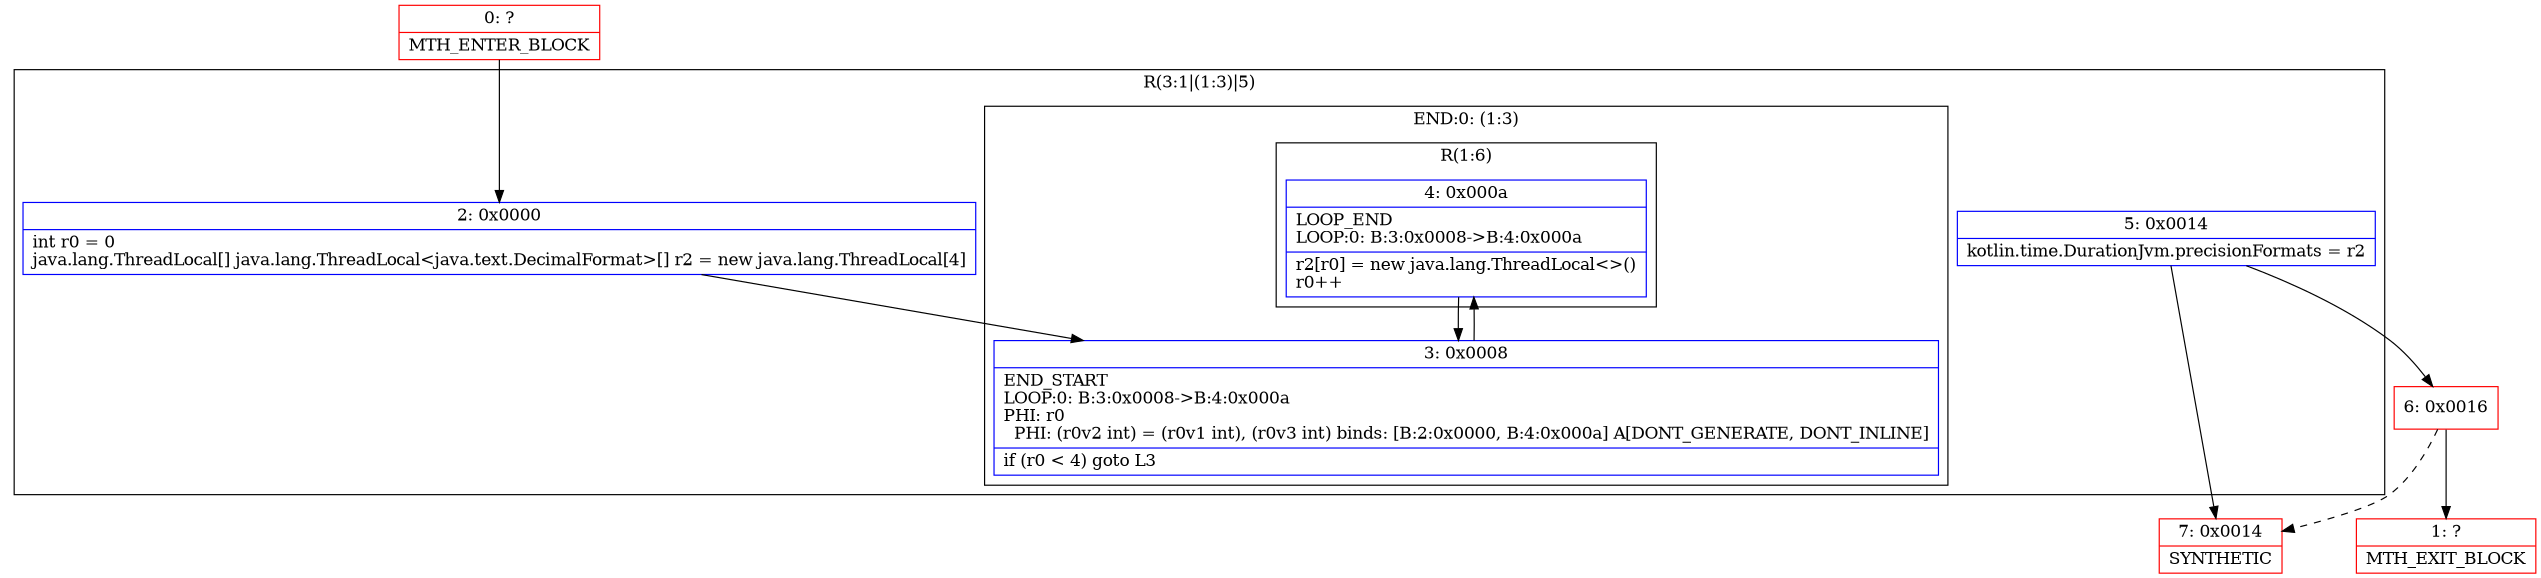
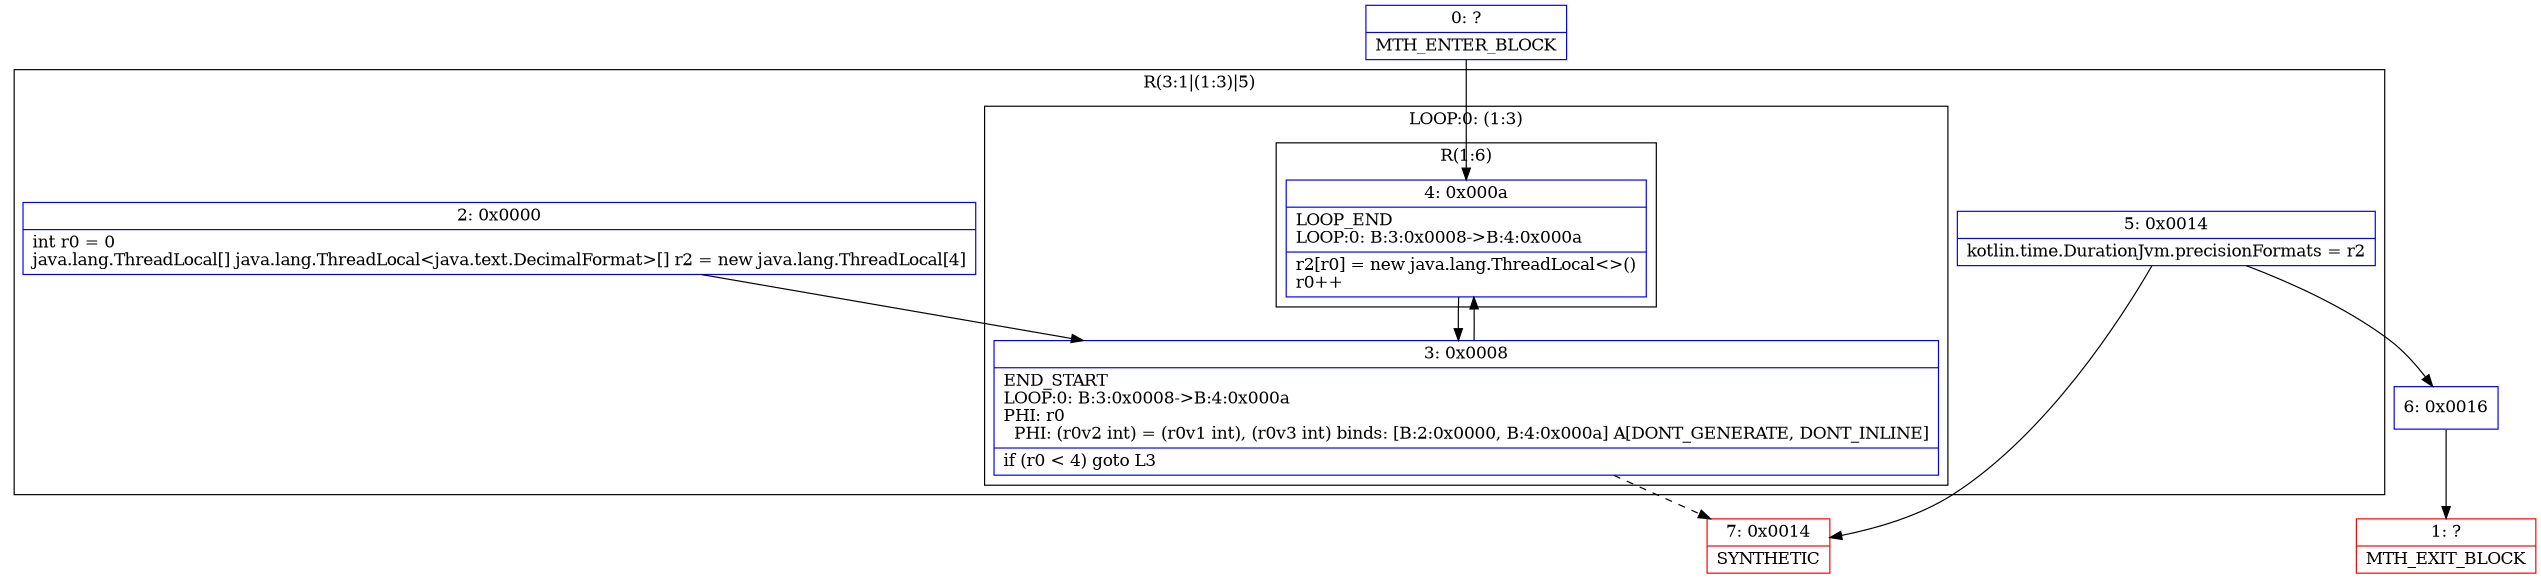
node "0: ?": color red -> blue
cluster "END:0: (1:3)": label "END:0: (1:3)" -> "LOOP:0: (1:3)"
edge "0: ?" -> "2: 0x0000": now "0: ?" -> "4: 0x000a"
node "6: 0x0016": color red -> blue
edge "6: 0x0016" -> "7: 0x0014": now "3: 0x0008" -> "7: 0x0014"
